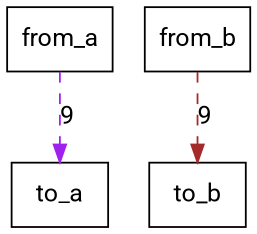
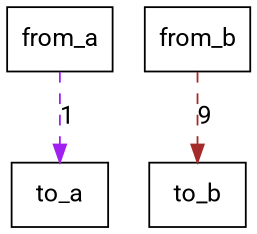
edge "from_a" -> "to_a": label "9" -> "1"
